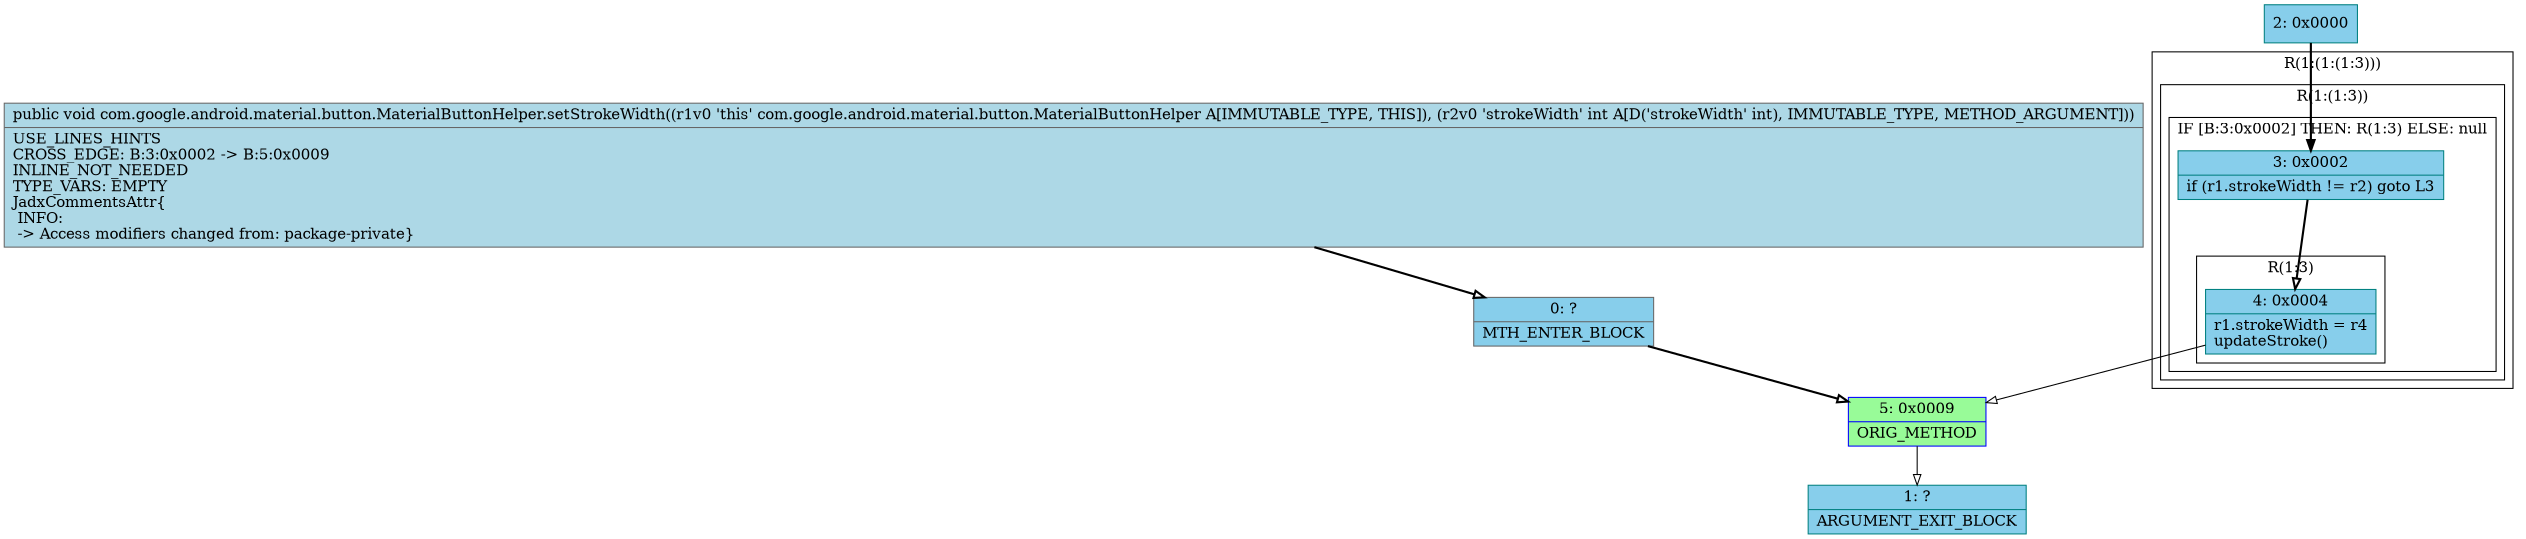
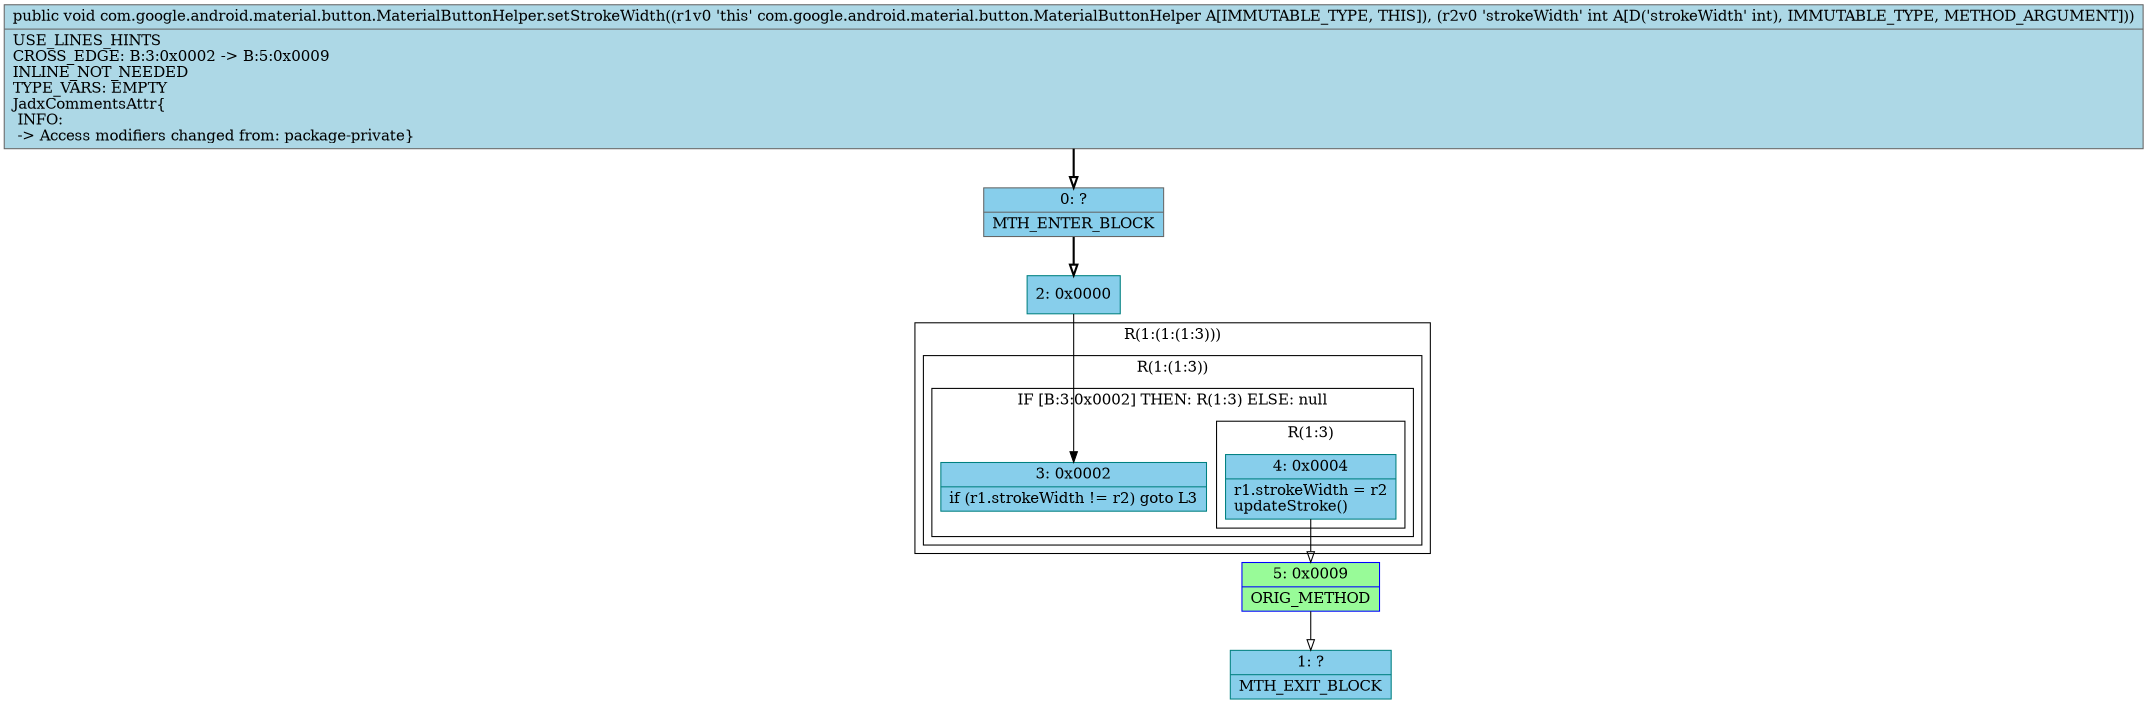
edge "2: 0x0000" -> "3: 0x0002": style bold -> solid
edge "3: 0x0002" -> "4: 0x0004": removed
node "4: 0x0004": text "r1.strokeWidth = r4" -> "r1.strokeWidth = r2"
edge "0: ?" -> "5: 0x0009": now "0: ?" -> "2: 0x0000"
node "1: ?": text "ARGUMENT_EXIT_BLOCK" -> "MTH_EXIT_BLOCK"
